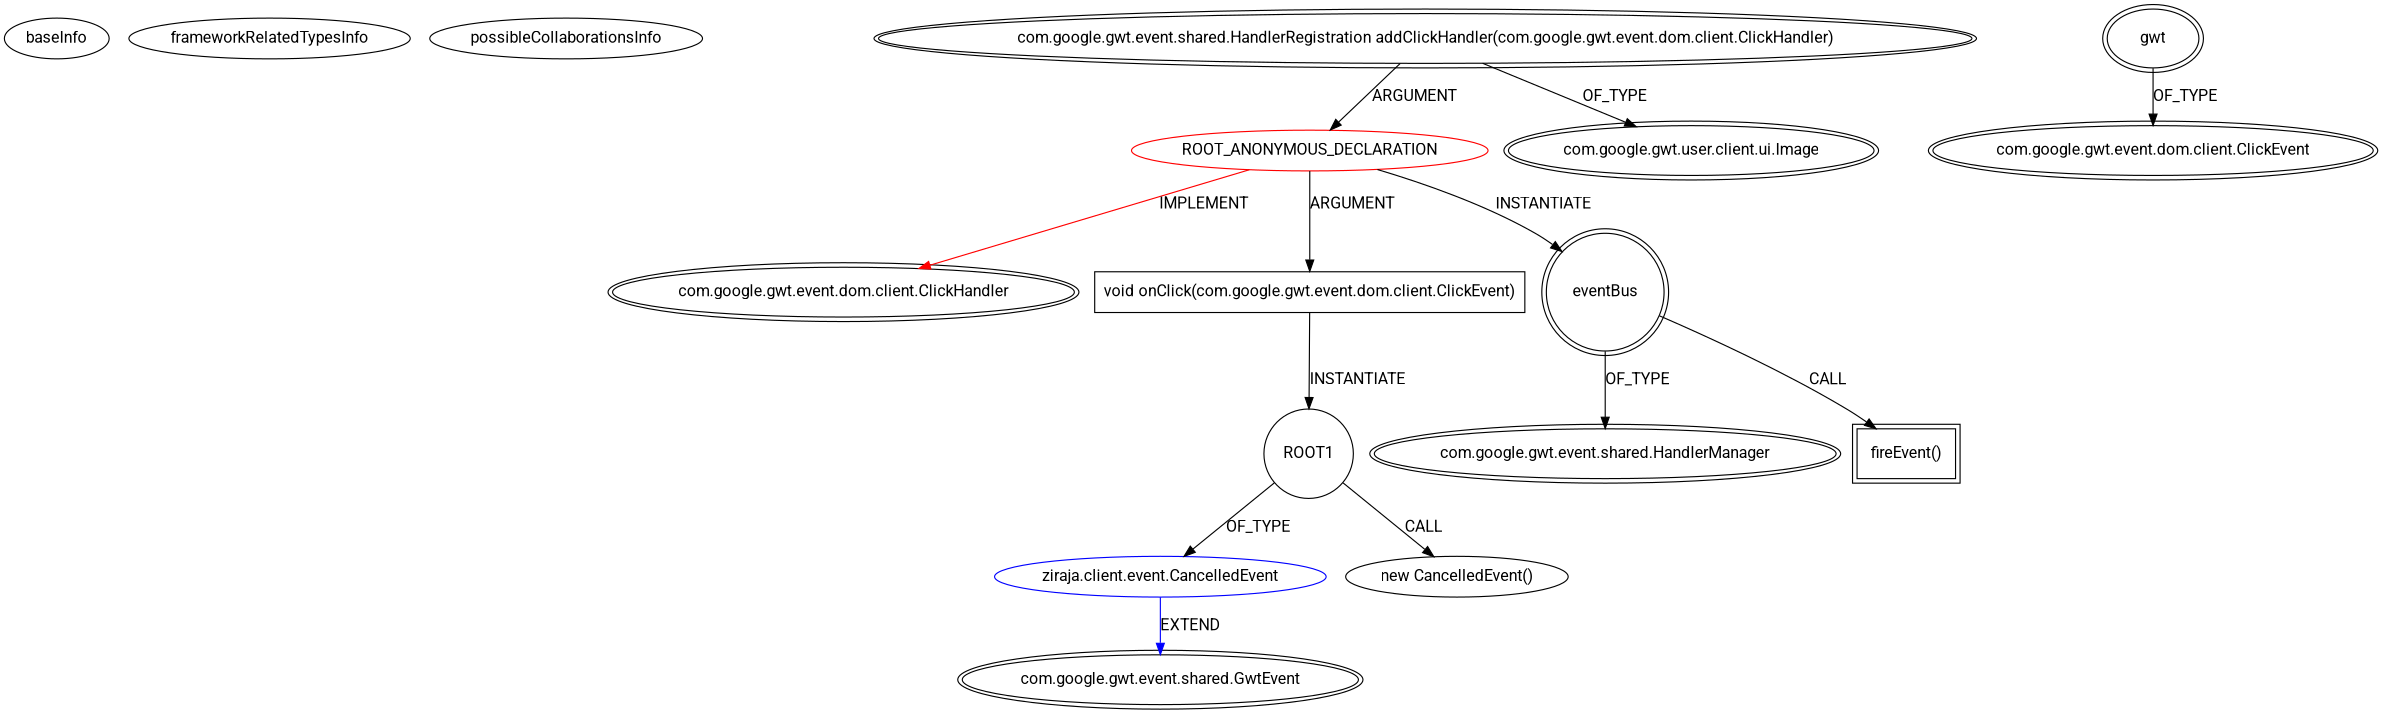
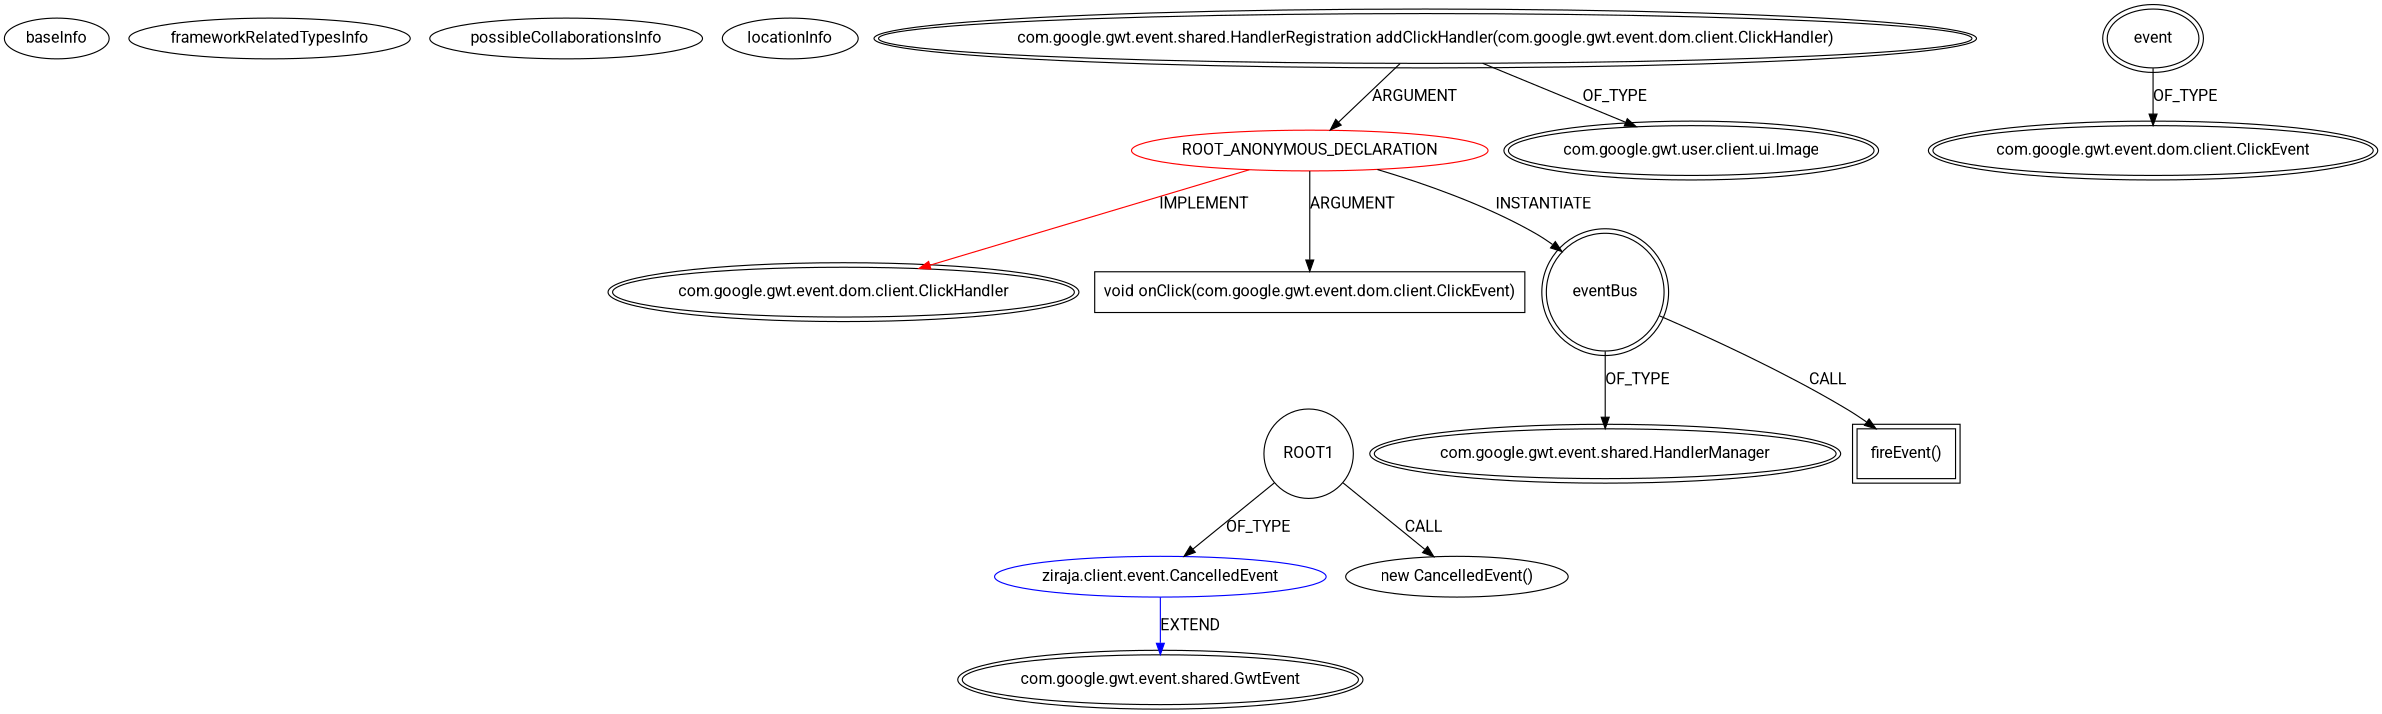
node "locationInfo": added
node "gwt": label "gwt" -> "event"
edge "void onClick(com.google.gwt.event.dom.client.ClickEvent)" -> "ROOT1": removed, label "INSTANTIATE"
